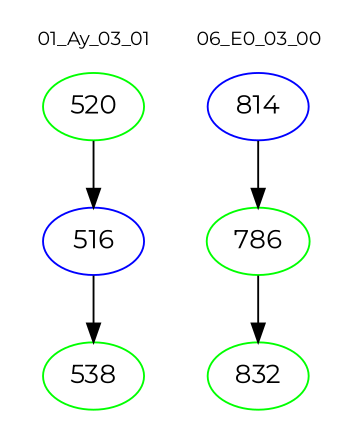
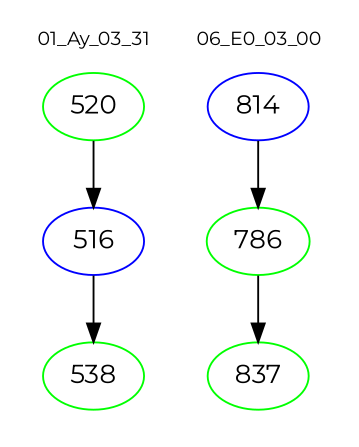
cluster "01_Ay_03_01": label "01_Ay_03_01" -> "01_Ay_03_31"
node "832": label "832" -> "837"
